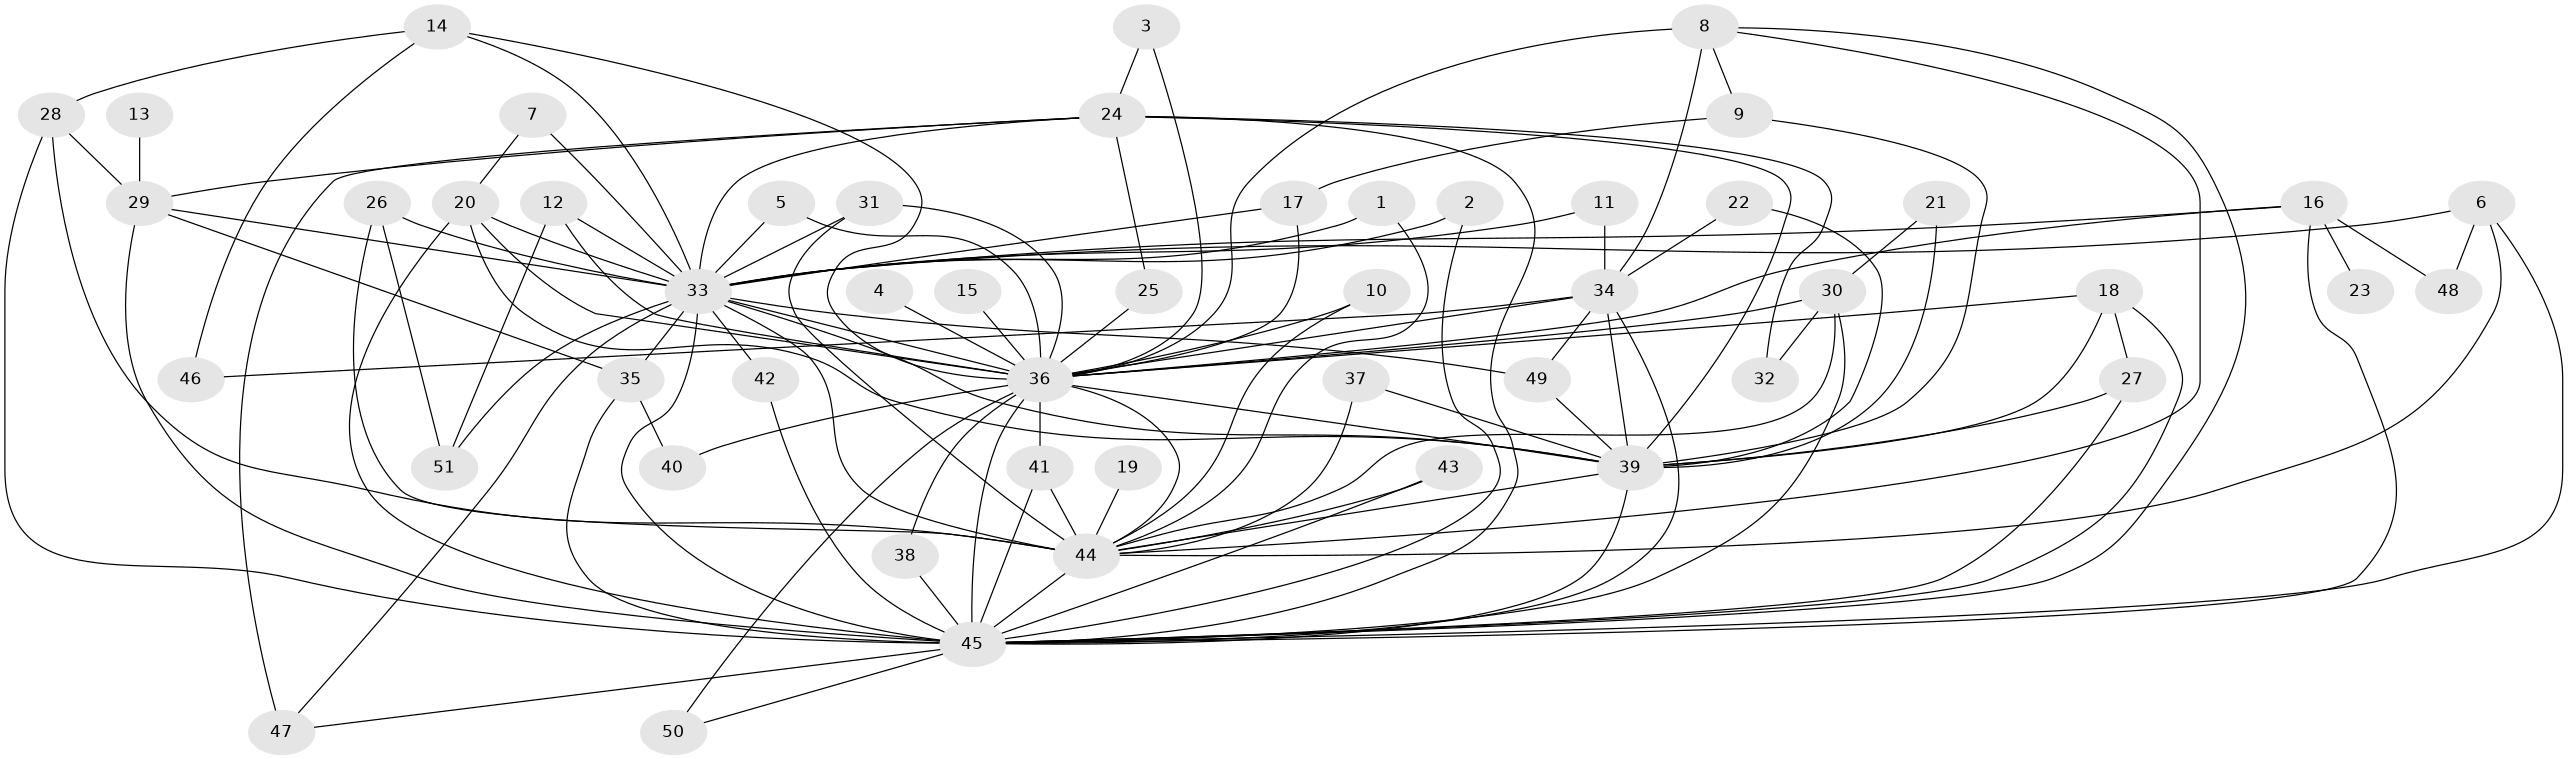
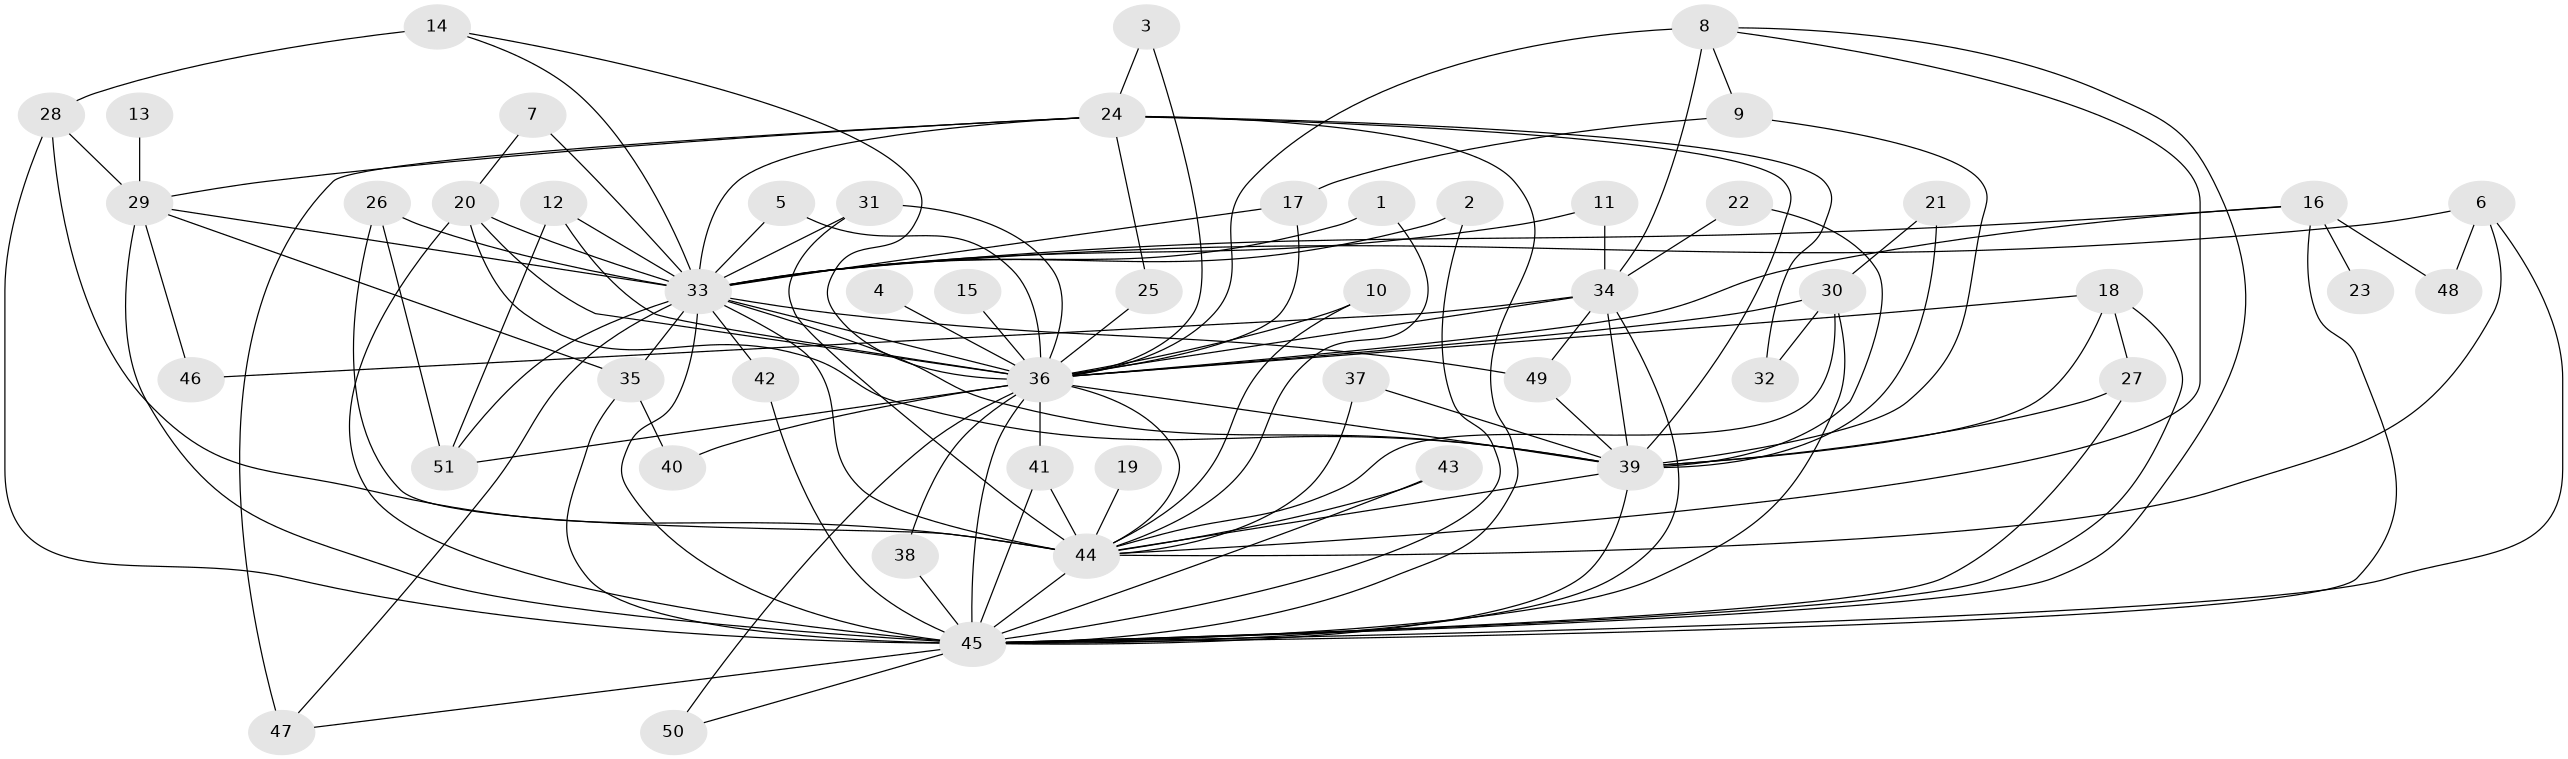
edge "14" -- "46": now "29" -- "46"
edge "36" -- "51": added
